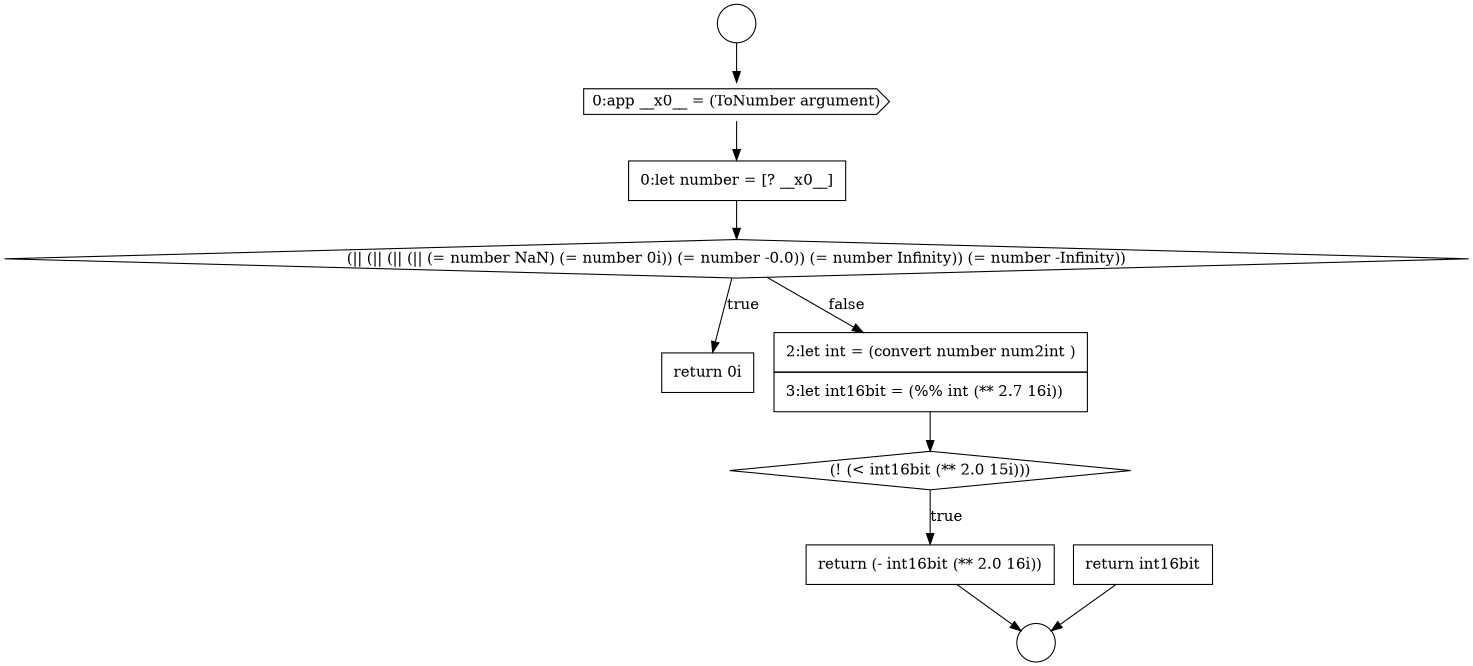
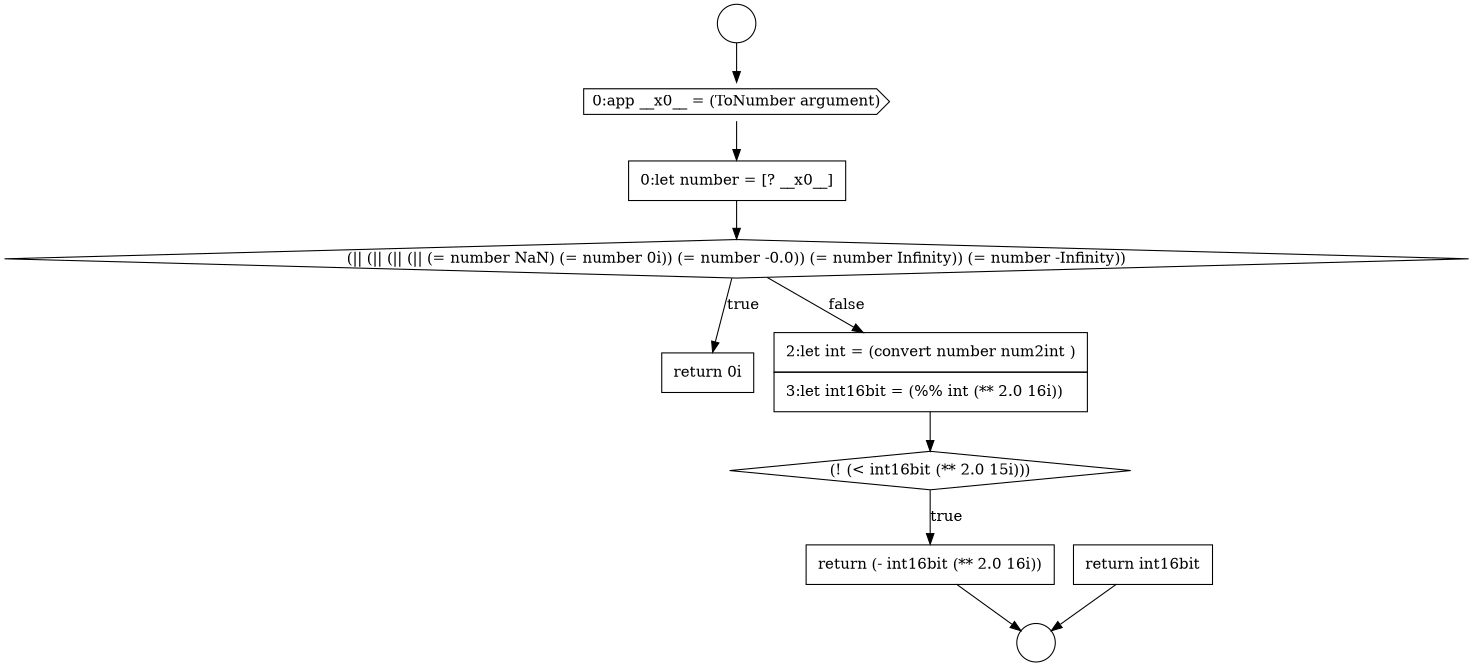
node "2:let int = (convert number num2int )": text "3:let int16bit = (%% int (** 2.7 16i))" -> "3:let int16bit = (%% int (** 2.0 16i))"
